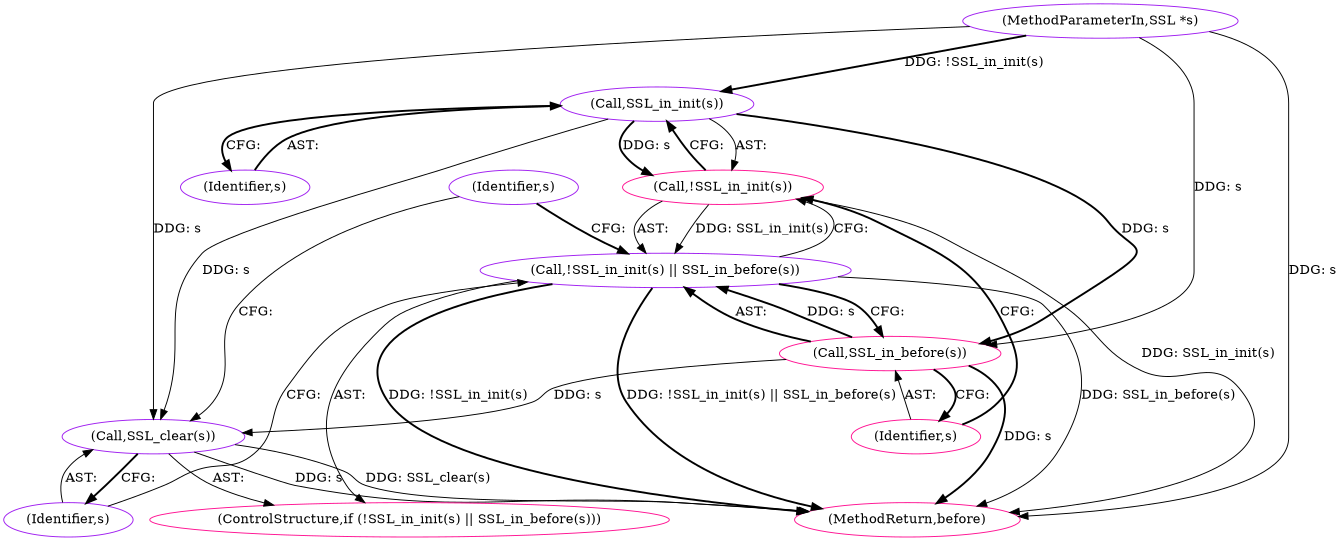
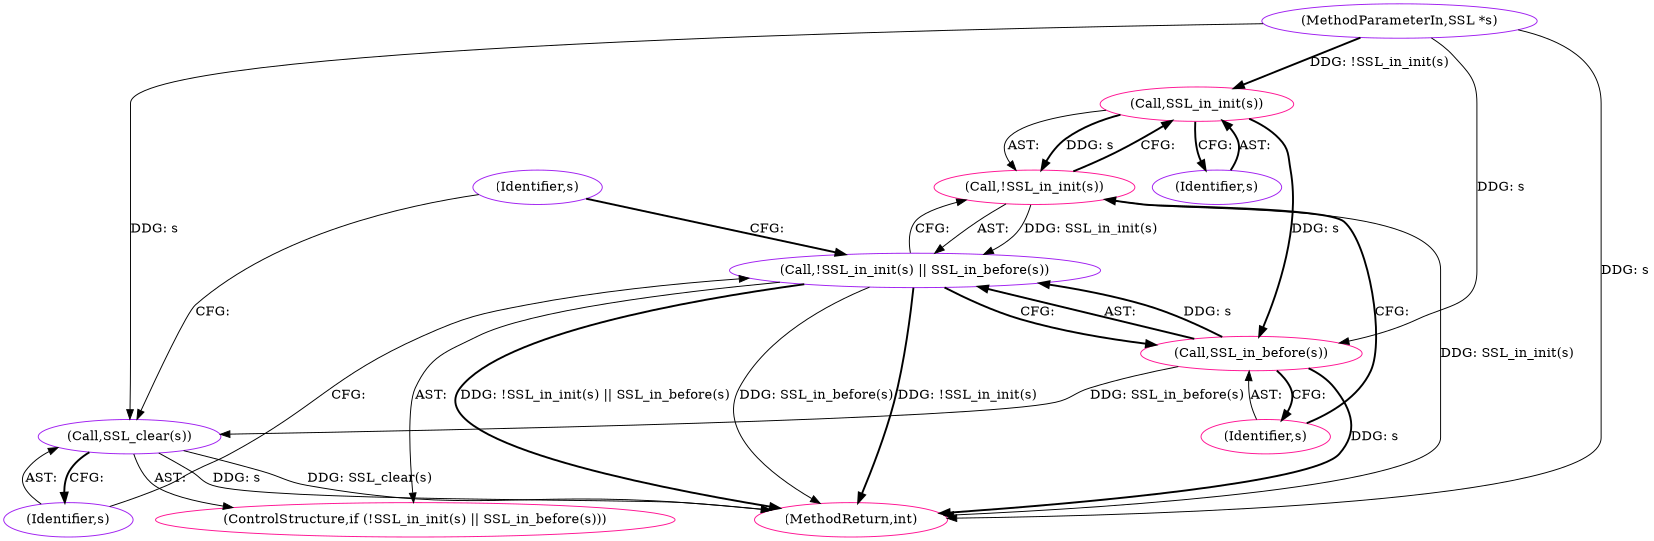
node "(Call,SSL_in_init(s))": color purple -> deeppink
edge "(Call,SSL_in_init(s))" -> "(Call,SSL_clear(s))": removed, label "DDG: s"
edge "(Call,SSL_in_before(s))" -> "(Call,SSL_clear(s))": label "DDG: s" -> "DDG: SSL_in_before(s)"
node "(MethodReturn,before)": label "(MethodReturn,before)" -> "(MethodReturn,int)"
